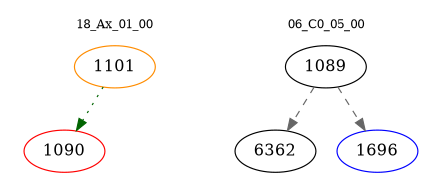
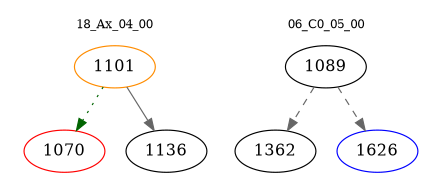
cluster "18_Ax_01_00": label "18_Ax_01_00" -> "18_Ax_04_00"
node "1090": label "1090" -> "1070"
node "1136": added
node "6362": label "6362" -> "1362"
node "1696": label "1696" -> "1626"
